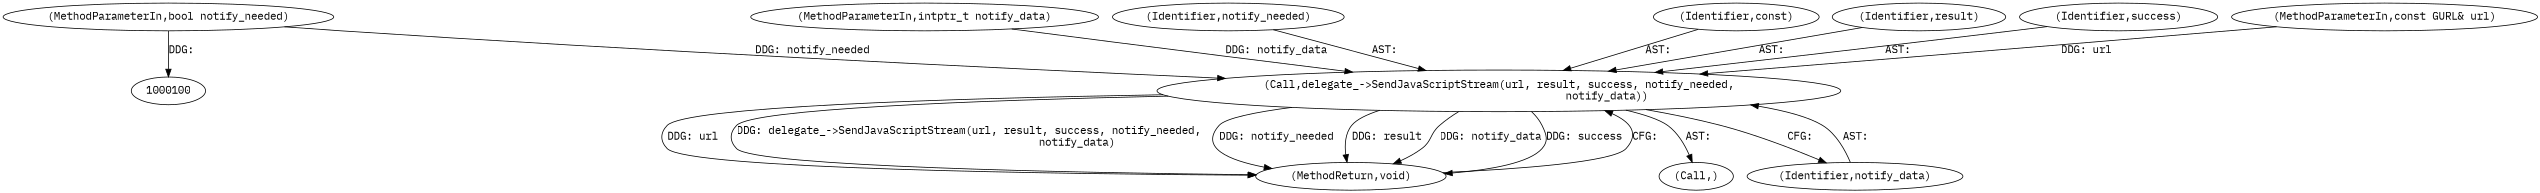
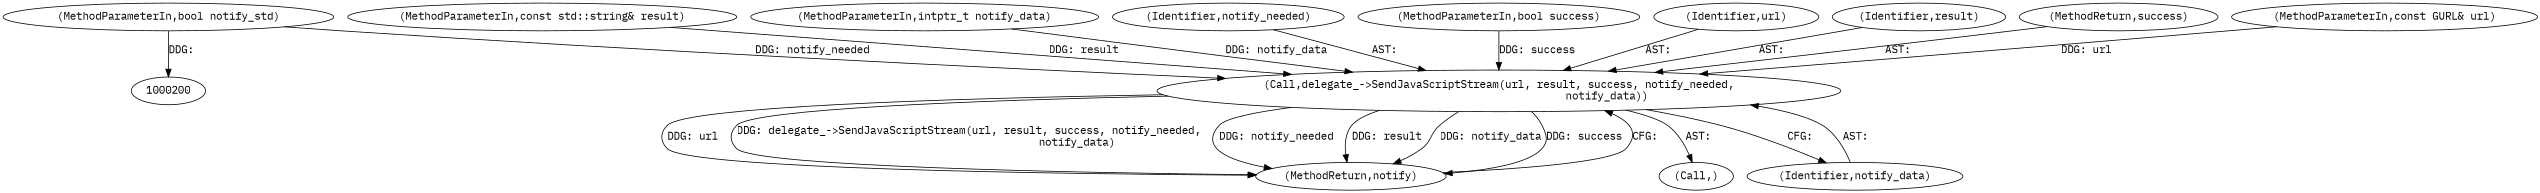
node "(MethodParameterIn,bool notify_needed)": label "(MethodParameterIn,bool notify_needed)" -> "(MethodParameterIn,bool notify_std)"
node "(MethodParameterIn,const std::string& result)": added
node "(MethodParameterIn,bool success)": added
node "(Identifier,const)": label "(Identifier,const)" -> "(Identifier,url)"
node "(Identifier,success)": label "(Identifier,success)" -> "(MethodReturn,success)"
node "1000100": label "1000100" -> "1000200"
node "(MethodReturn,void)": label "(MethodReturn,void)" -> "(MethodReturn,notify)"
